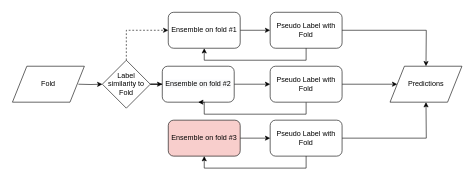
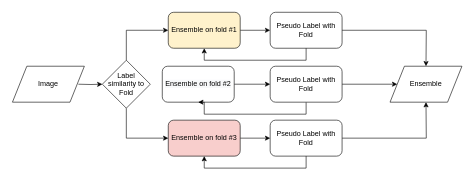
edge "Label similarity to Fold" -> "Ensemble on fold #1": style dashed -> solid
node "Ensemble on fold #1": fillcolor #ffffff -> #fff2cc
node "Fold": label "Fold" -> "Image"
edge "Label similarity to Fold" -> "Ensemble on fold #2": removed
node "Predictions": label "Predictions" -> "Ensemble"
edge "Label similarity to Fold" -> "Ensemble on fold #3": added
